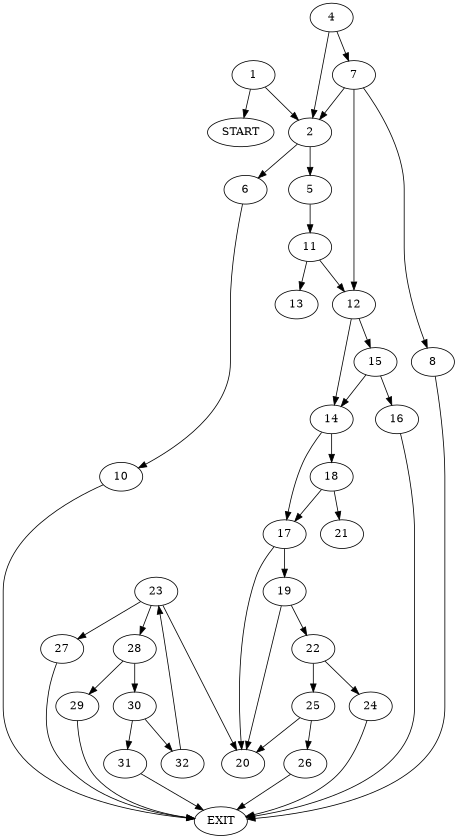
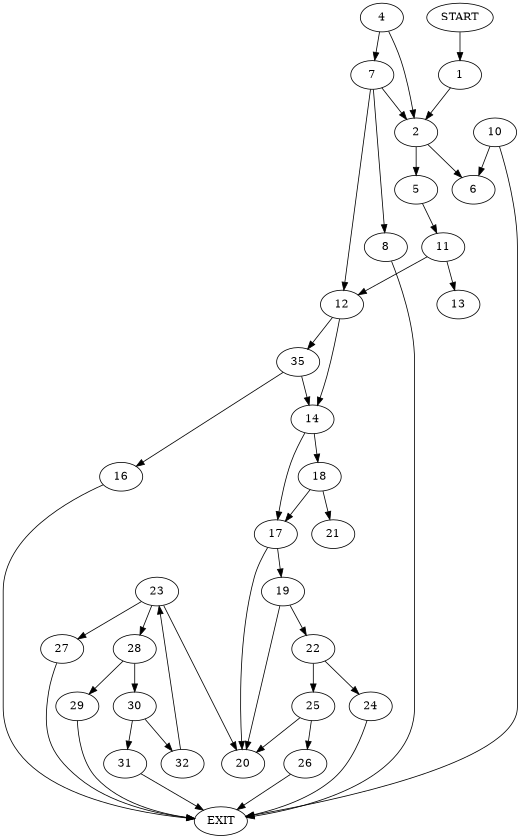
edge "1" -> "START": reversed
edge "6" -> "10": reversed
node "15": label "15" -> "35"
